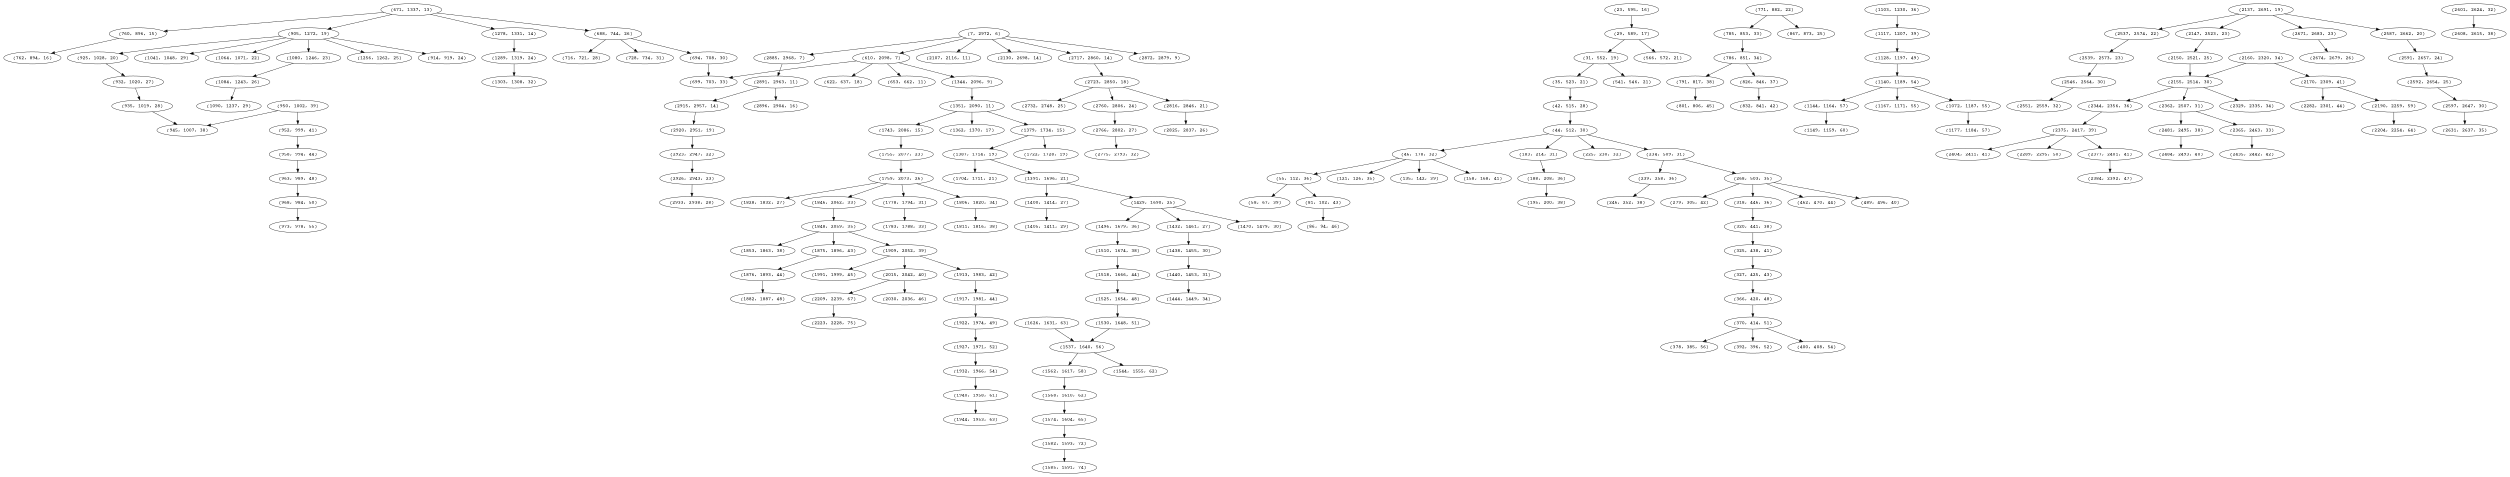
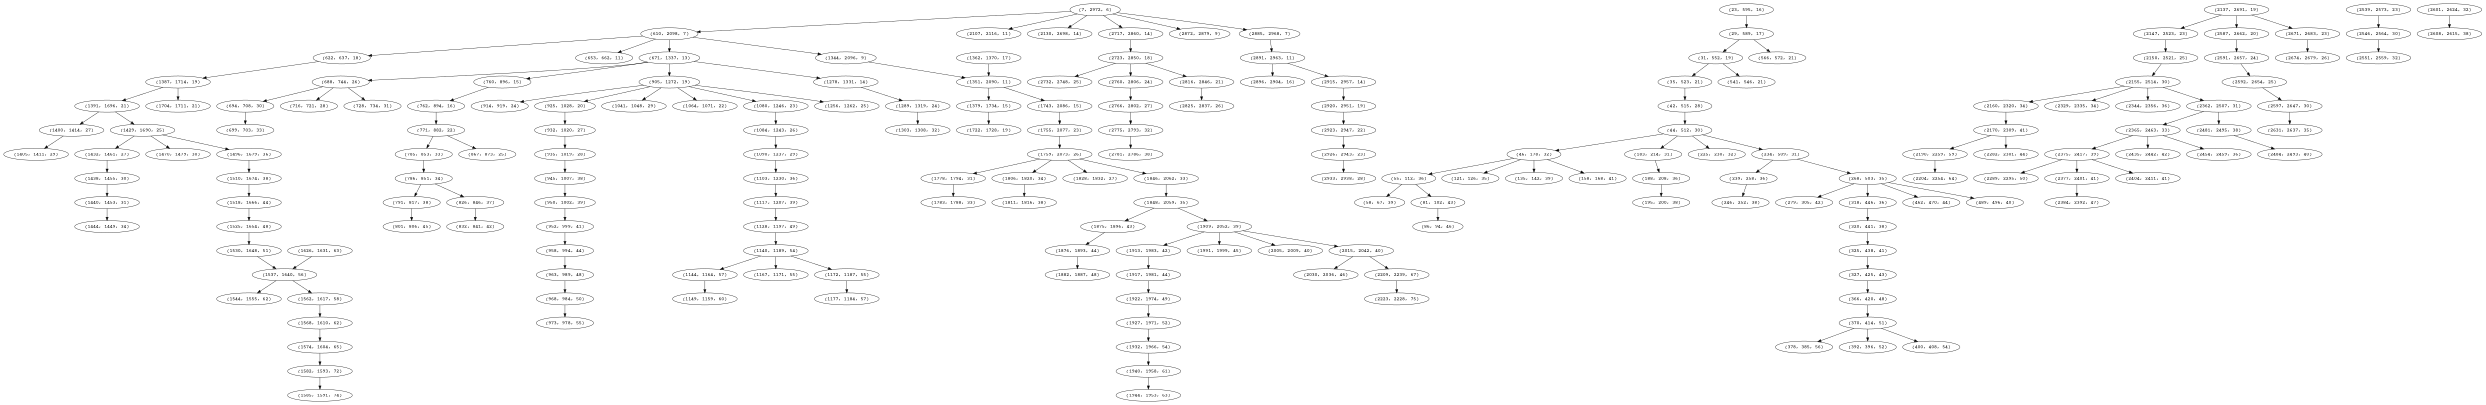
node "(2537, 2574, 22)": removed
edge "(610, 2098, 7)" -> "(699, 703, 33)": now "(610, 2098, 7)" -> "(671, 1337, 13)"
edge "(2160, 2320, 34)" -> "(2155, 2514, 30)": reversed
node "(1072, 1187, 55)": label "(1072, 1187, 55)" -> "(1172, 1187, 55)"
edge "(762, 894, 16)" -> "(771, 882, 22)": added
edge "(1351, 2090, 11)" -> "(1362, 1370, 17)": reversed
edge "(2344, 2356, 36)" -> "(2375, 2417, 39)": now "(2365, 2463, 33)" -> "(2375, 2417, 39)"
edge "(950, 1002, 39)" -> "(945, 1007, 38)": reversed
edge "(1379, 1734, 15)" -> "(1387, 1714, 19)": now "(622, 637, 18)" -> "(1387, 1714, 19)"
node "(2781, 2786, 38)": added
node "(2454, 2459, 36)": added
edge "(1090, 1237, 29)" -> "(1103, 1230, 36)": added
node "(1853, 1863, 38)": removed
node "(2005, 2009, 40)": added
